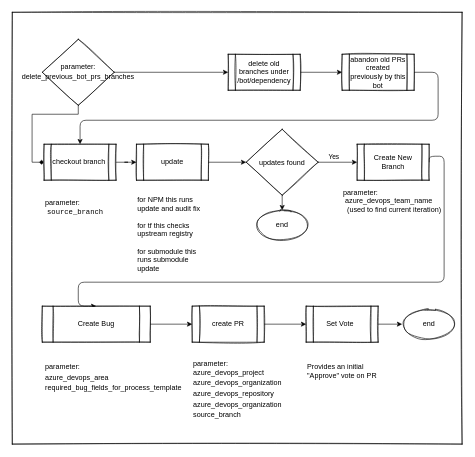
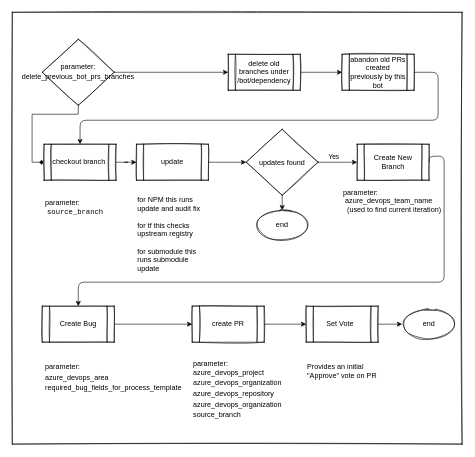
node "Create Bug": size 108x36 -> 72x36
